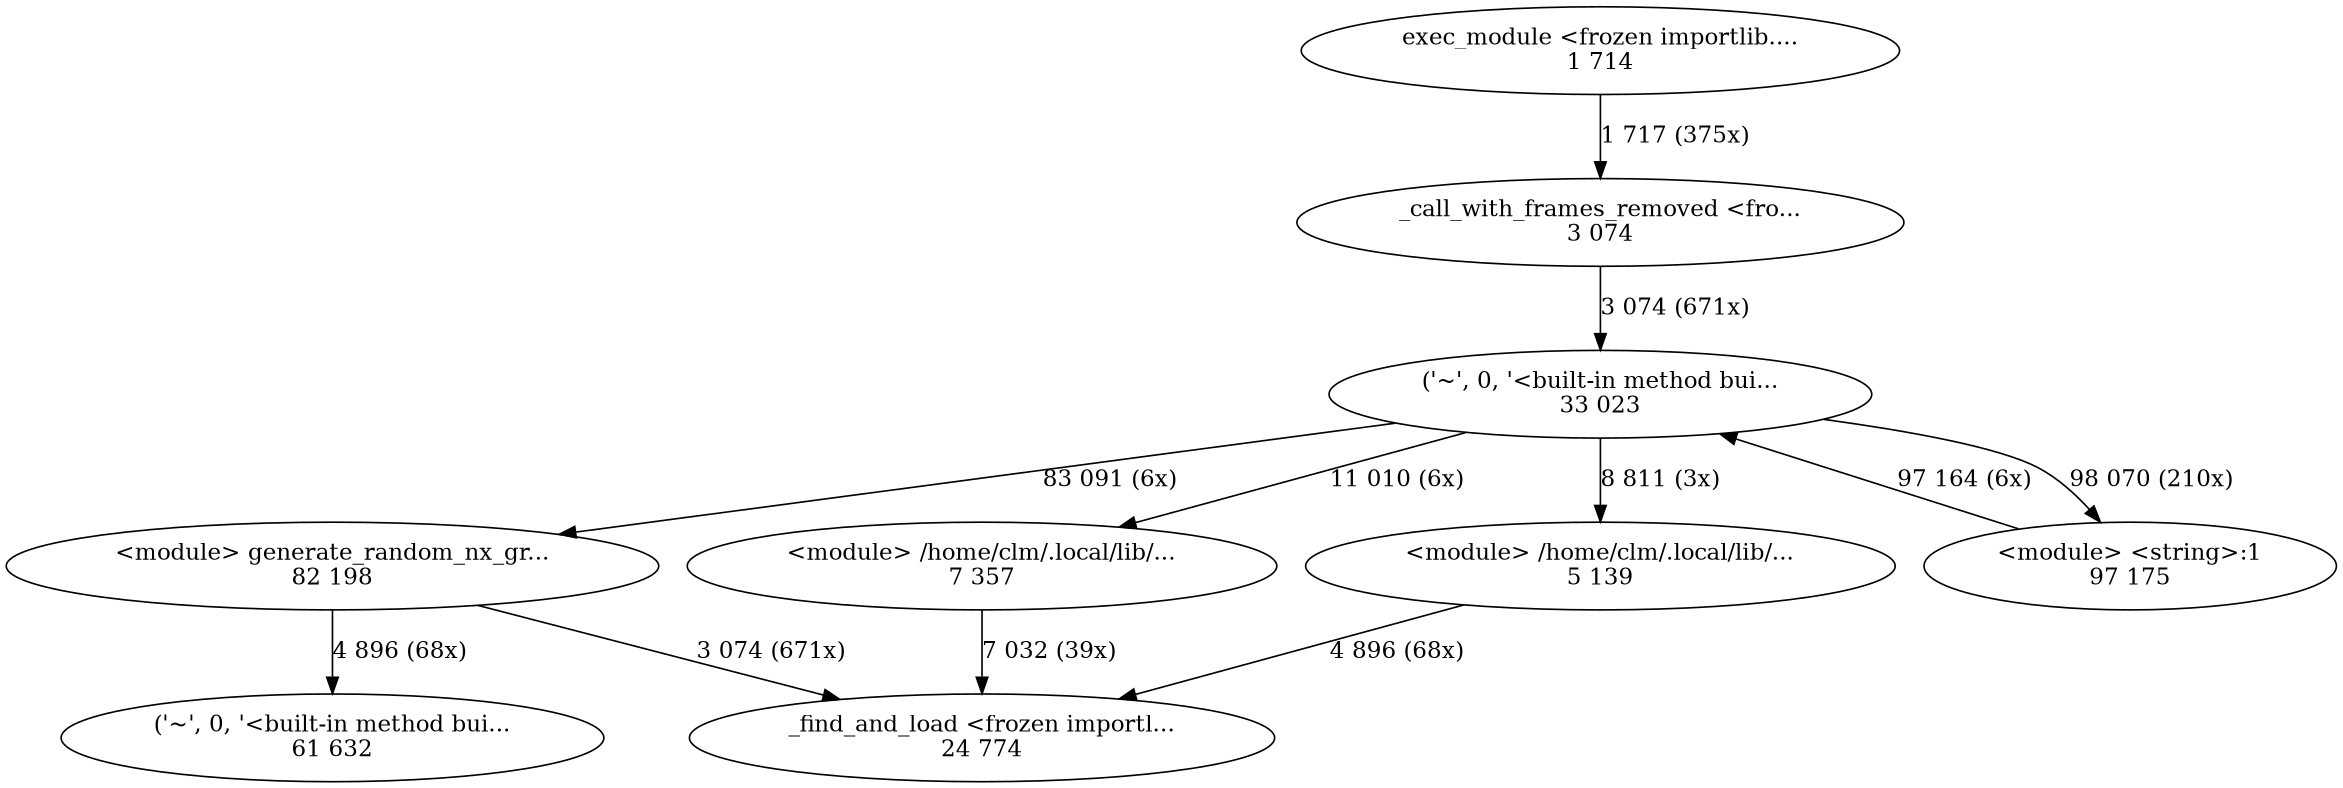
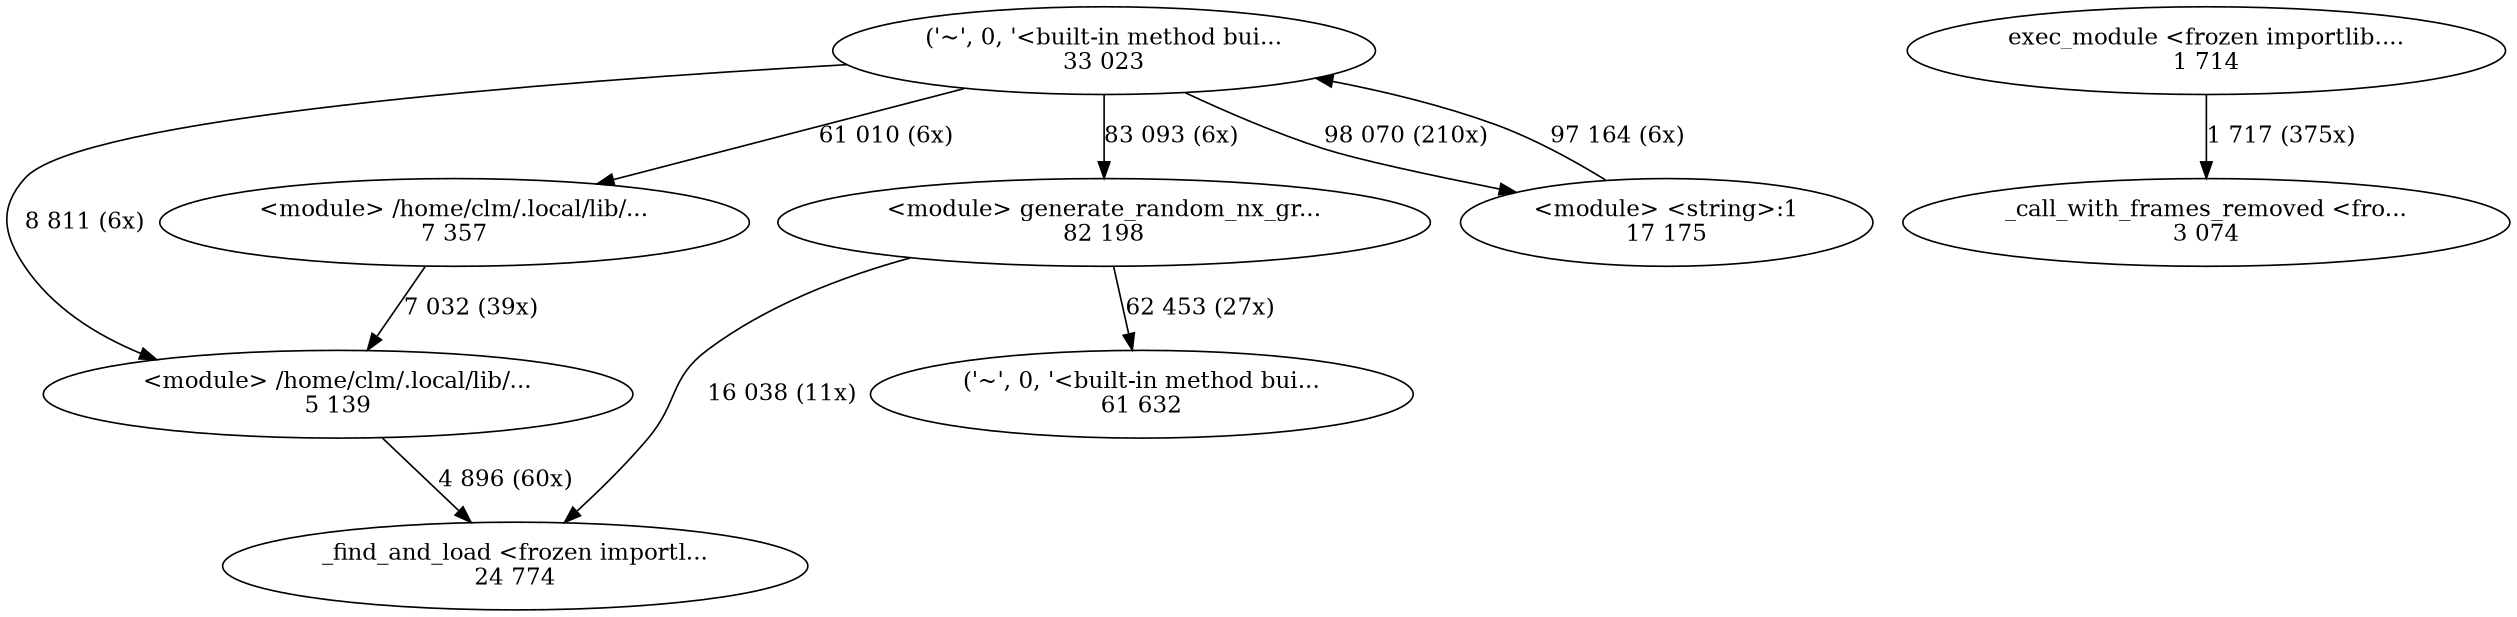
edge "_call_with_frames_removed <fro... 3 074" -> "('~', 0, '<built-in method bui... 33 023": removed, label "3 074 (671x)"
edge "('~', 0, '<built-in method bui... 33 023" -> "<module> generate_random_nx_gr... 82 198": label "83 091 (6x)" -> "83 093 (6x)"
edge "('~', 0, '<built-in method bui... 33 023" -> "<module> /home/clm/.local/lib/... 7 357": label "11 010 (6x)" -> "61 010 (6x)"
edge "('~', 0, '<built-in method bui... 33 023" -> "<module> /home/clm/.local/lib/... 5 139": label "8 811 (3x)" -> "8 811 (6x)"
node "<module> <string>:1 97 175": label "<module> <string>:1 97 175" -> "<module> <string>:1 17 175"
edge "<module> /home/clm/.local/lib/... 7 357" -> "_find_and_load <frozen importl... 24 774": now "<module> /home/clm/.local/lib/... 7 357" -> "<module> /home/clm/.local/lib/... 5 139"
edge "<module> generate_random_nx_gr... 82 198" -> "('~', 0, '<built-in method bui... 61 632": label "4 896 (68x)" -> "62 453 (27x)"
edge "<module> generate_random_nx_gr... 82 198" -> "_find_and_load <frozen importl... 24 774": label "3 074 (671x)" -> "16 038 (11x)"
edge "<module> /home/clm/.local/lib/... 5 139" -> "_find_and_load <frozen importl... 24 774": label "4 896 (68x)" -> "4 896 (60x)"
